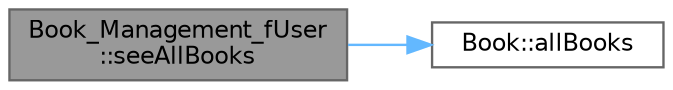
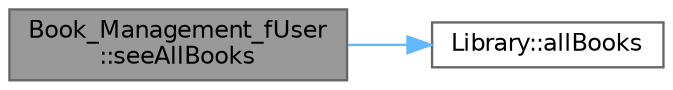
node "Book::allBooks": label "Book::allBooks" -> "Library::allBooks"
